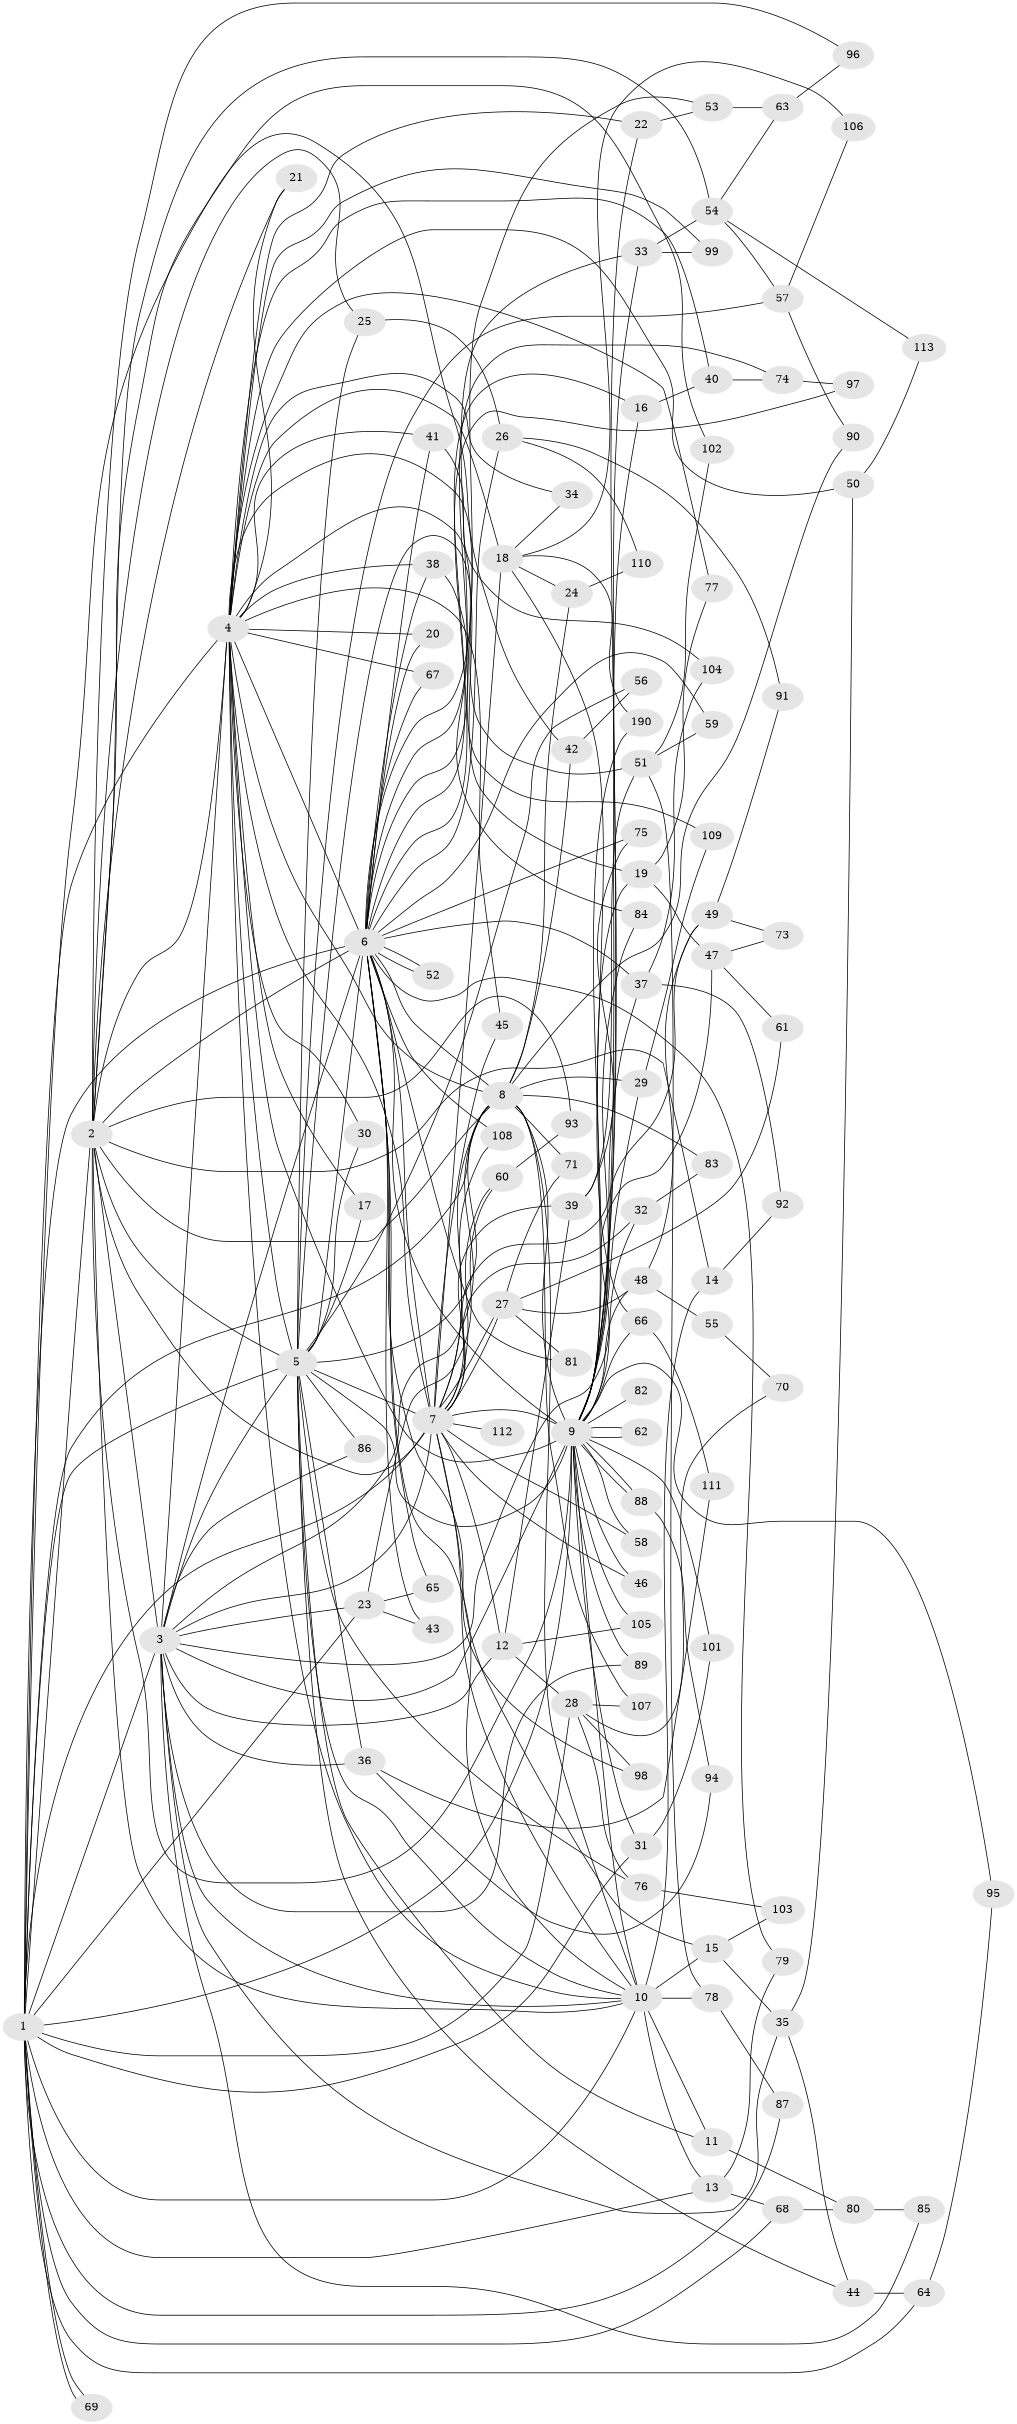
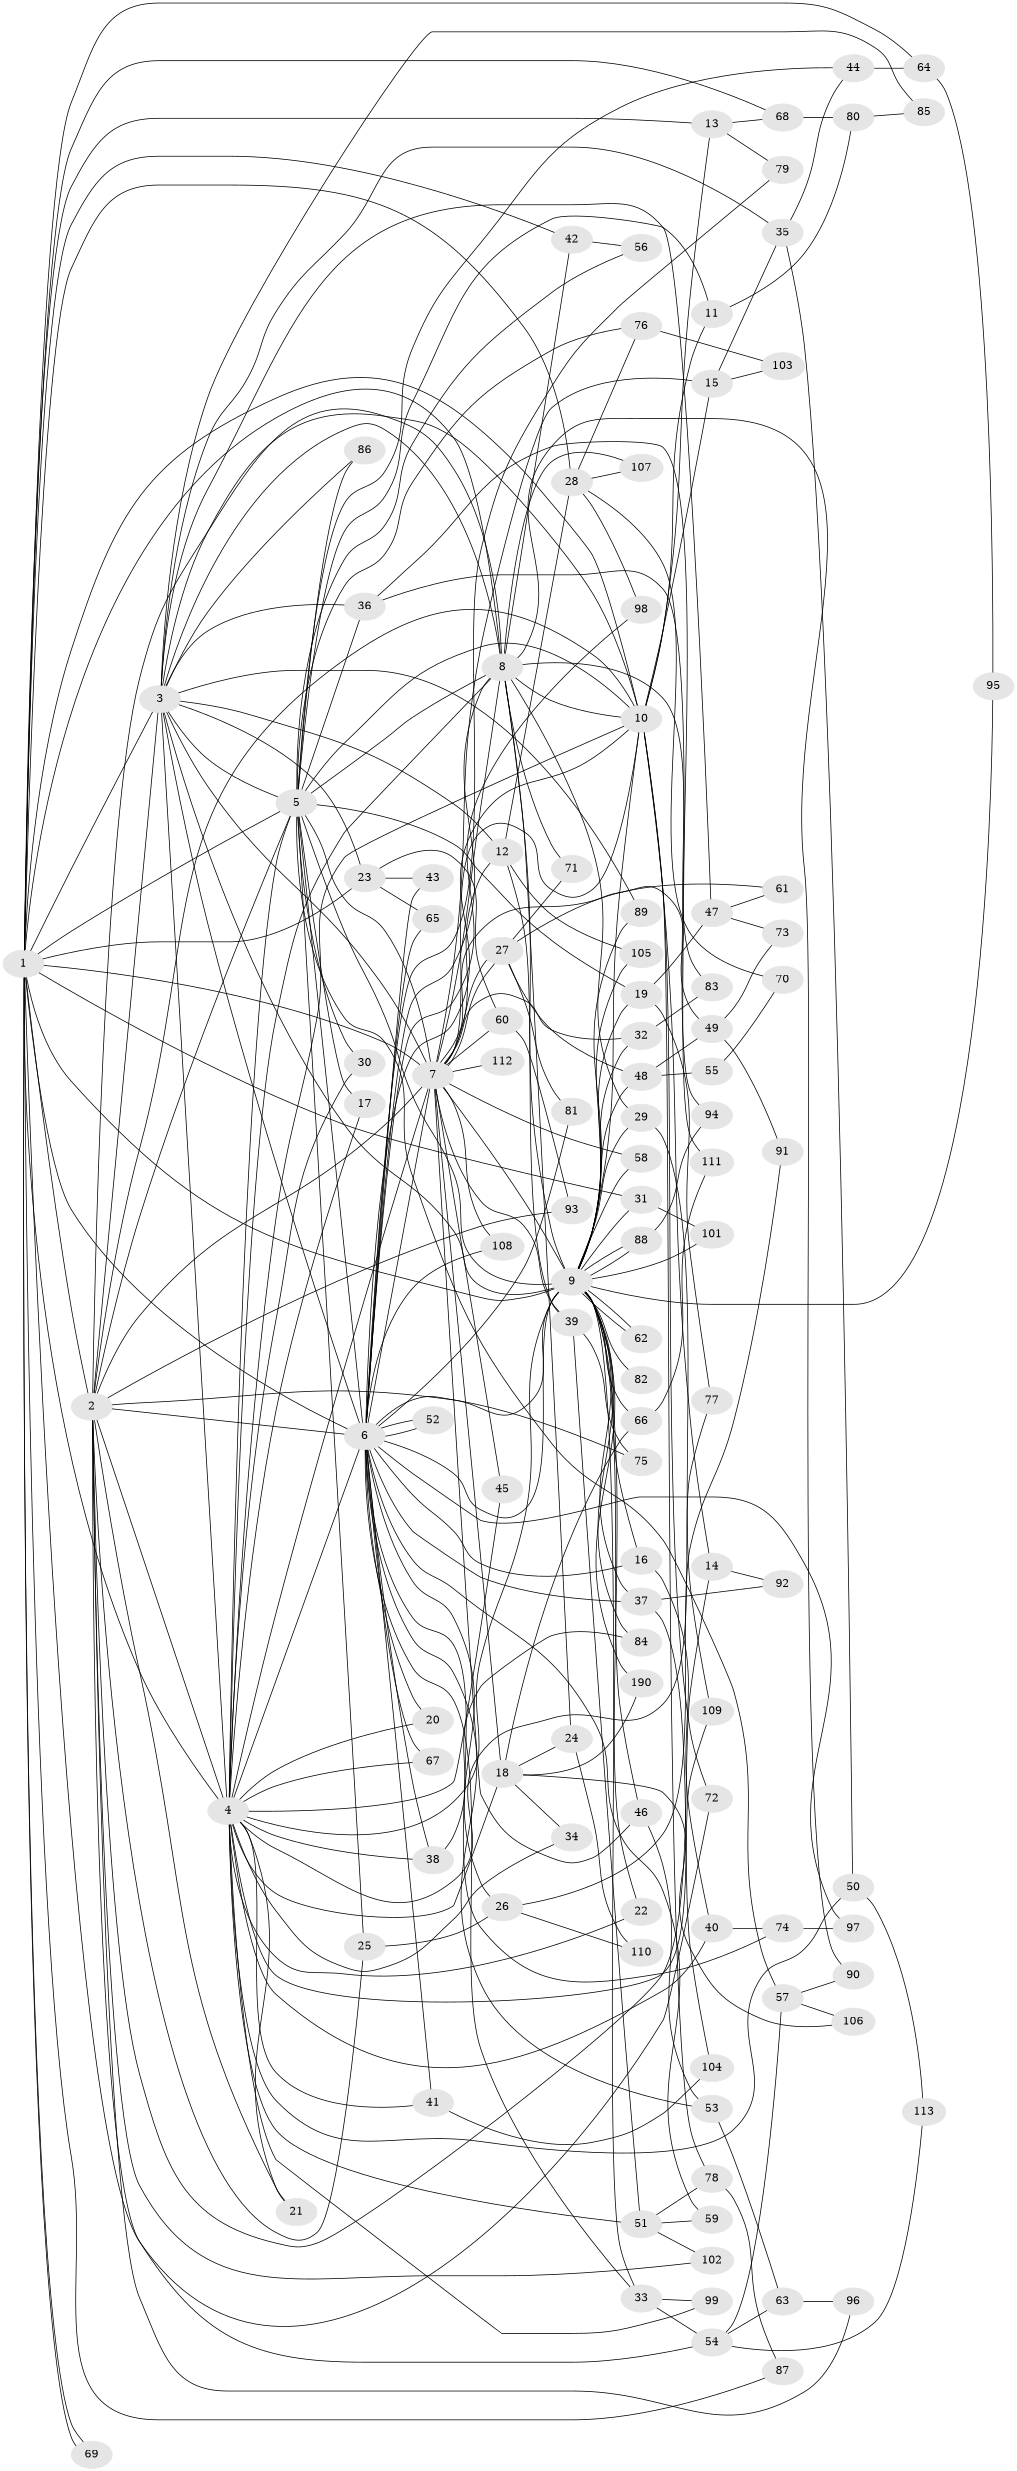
edge "53" -- "22": now "53" -- "46"
node "72": added
